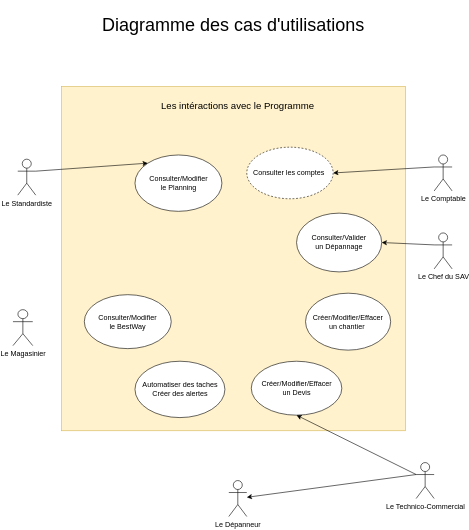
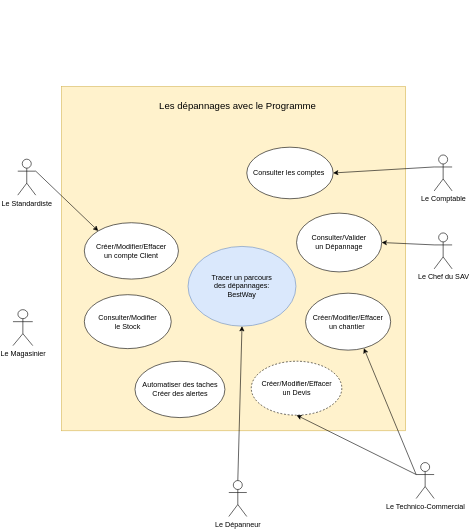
node "Diagramme des cas d'utilisations": removed
node "Les intéractions avec le Programme": label "Les intéractions avec le Programme" -> "Les dépannages avec le Programme"
edge "Le Standardiste" -> "Consulter/Modifier le Planning": removed
node "Consulter les comptes": style dashed -> solid
edge "Le Standardiste" -> "Créer/Modifier/Effacer un compte Client": added
node "Consulter/Modifier le Planning": removed
node "Créer/Modifier/Effacer un compte Client": added
node "Tracer un parcours des dépannages: BestWay": added
node "Consulter/Modifier le BestWay": label "Consulter/Modifier le BestWay" -> "Consulter/Modifier le Stock"
edge "Le Dépanneur" -> "Tracer un parcours des dépannages: BestWay": added
node "Créer/Modifier/Effacer un Devis": style solid -> dashed
edge "Le Technico-Commercial" -> "Le Dépanneur": now "Le Technico-Commercial" -> "Créer/Modifier/Effacer un chantier"
